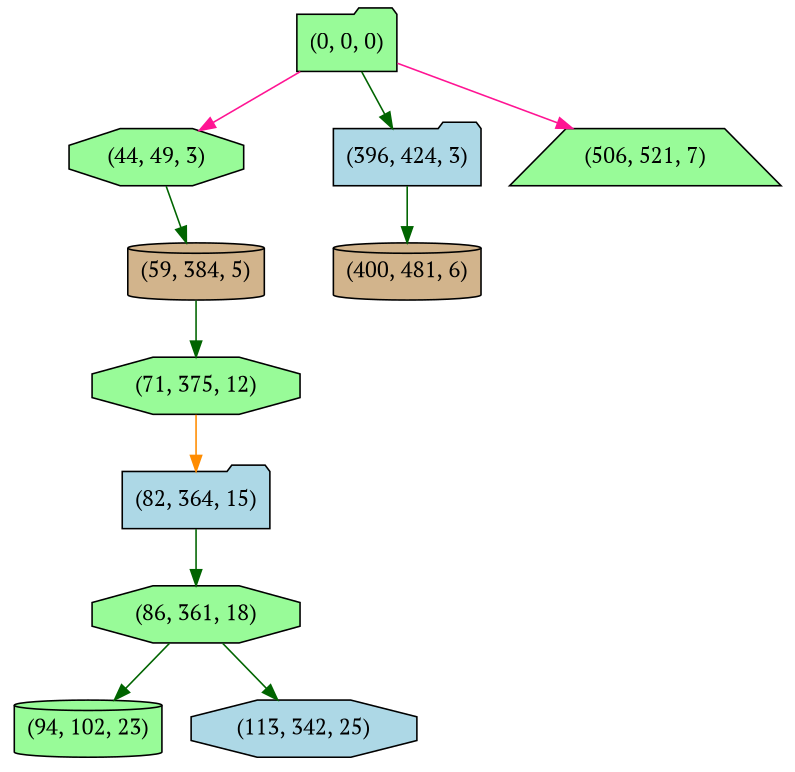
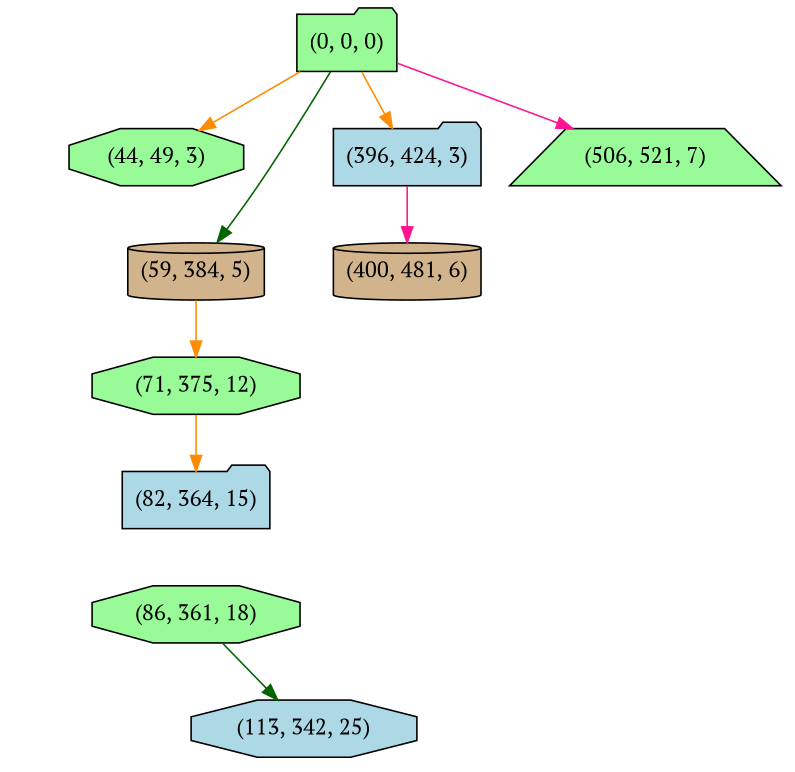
edge "(0, 0, 0)" -> "(396, 424, 3)": color darkgreen -> darkorange
edge "(0, 0, 0)" -> "(44, 49, 3)": color deeppink -> darkorange
edge "(44, 49, 3)" -> "(59, 384, 5)": now "(0, 0, 0)" -> "(59, 384, 5)"
edge "(396, 424, 3)" -> "(400, 481, 6)": color darkgreen -> deeppink
edge "(59, 384, 5)" -> "(71, 375, 12)": color darkgreen -> darkorange
edge "(82, 364, 15)" -> "(86, 361, 18)": removed
node "(94, 102, 23)": removed
